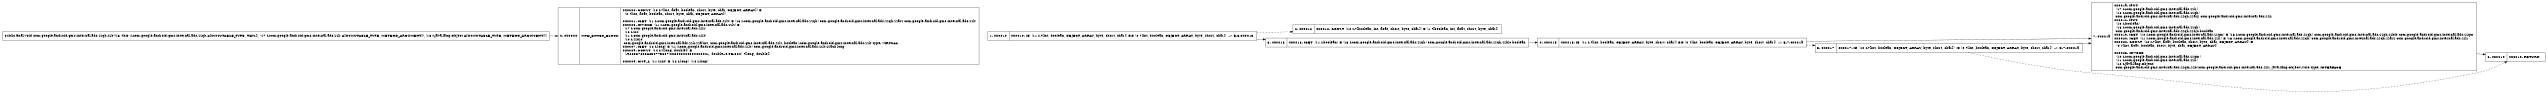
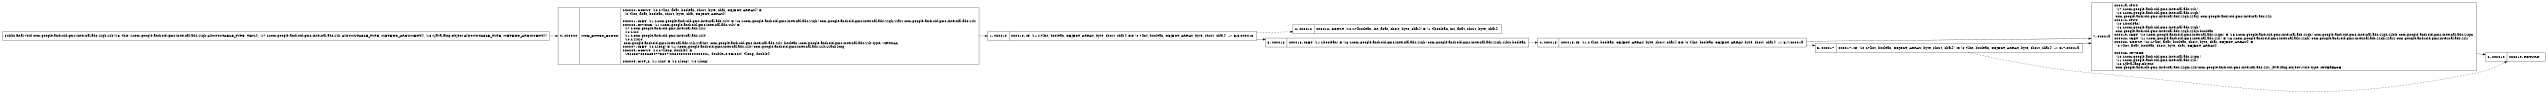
edge "0: 0x0000" -> "1: 0x0010": added
edge "3: 0x0013" -> "4: 0x0015": style solid -> dashed
